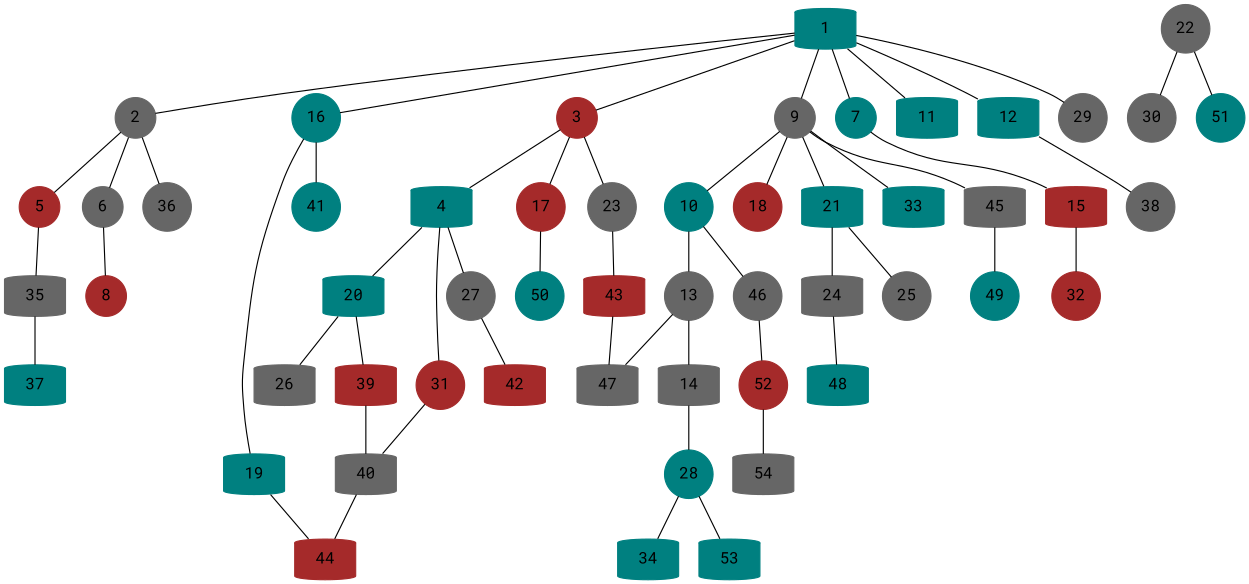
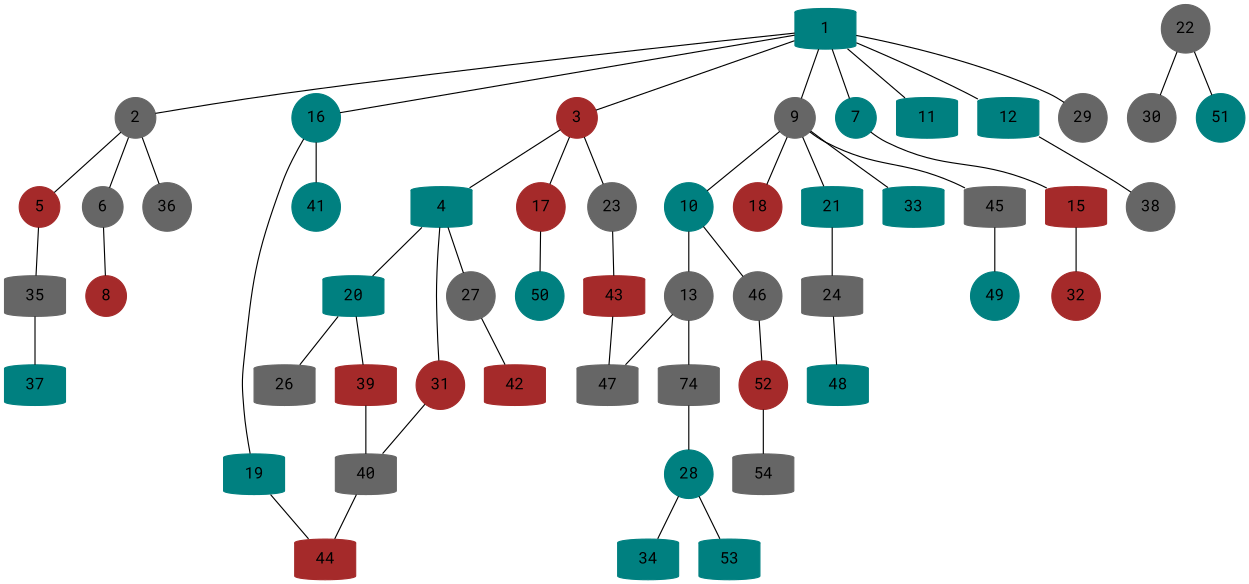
node "25": removed
node "14": label "14" -> "74"
